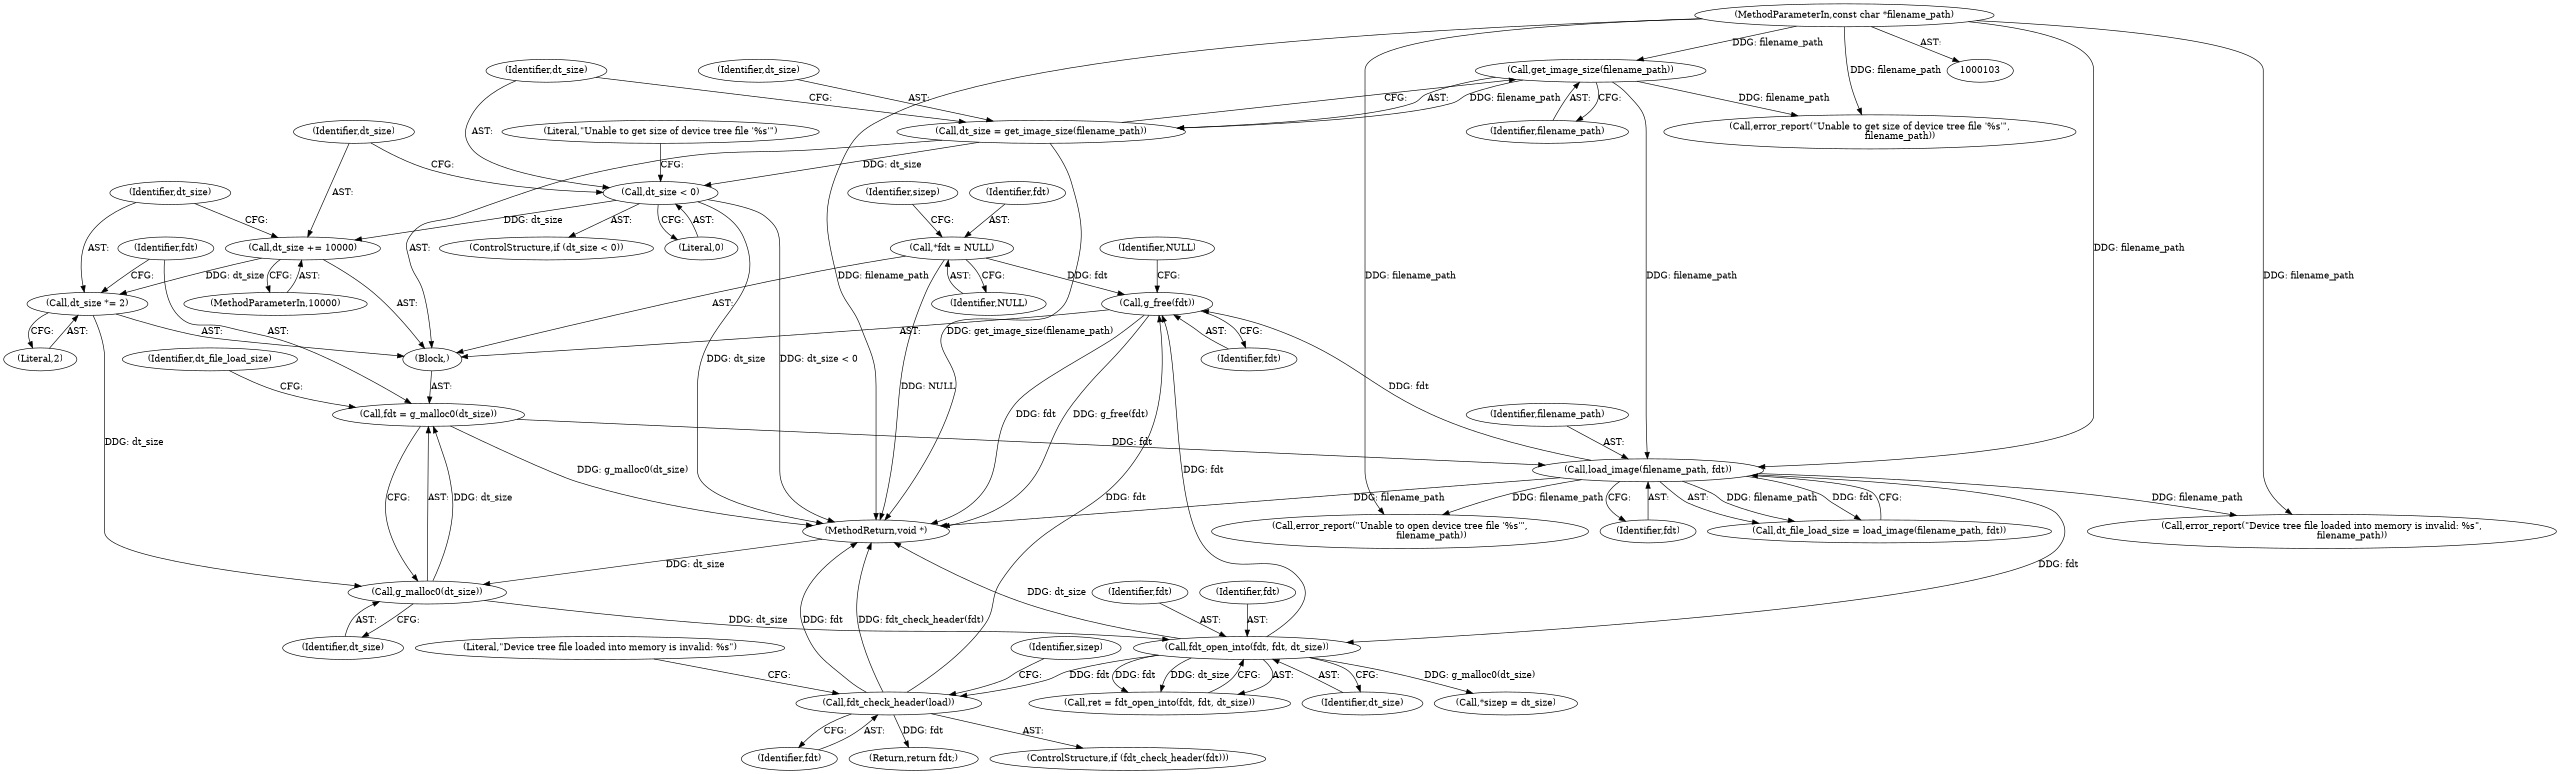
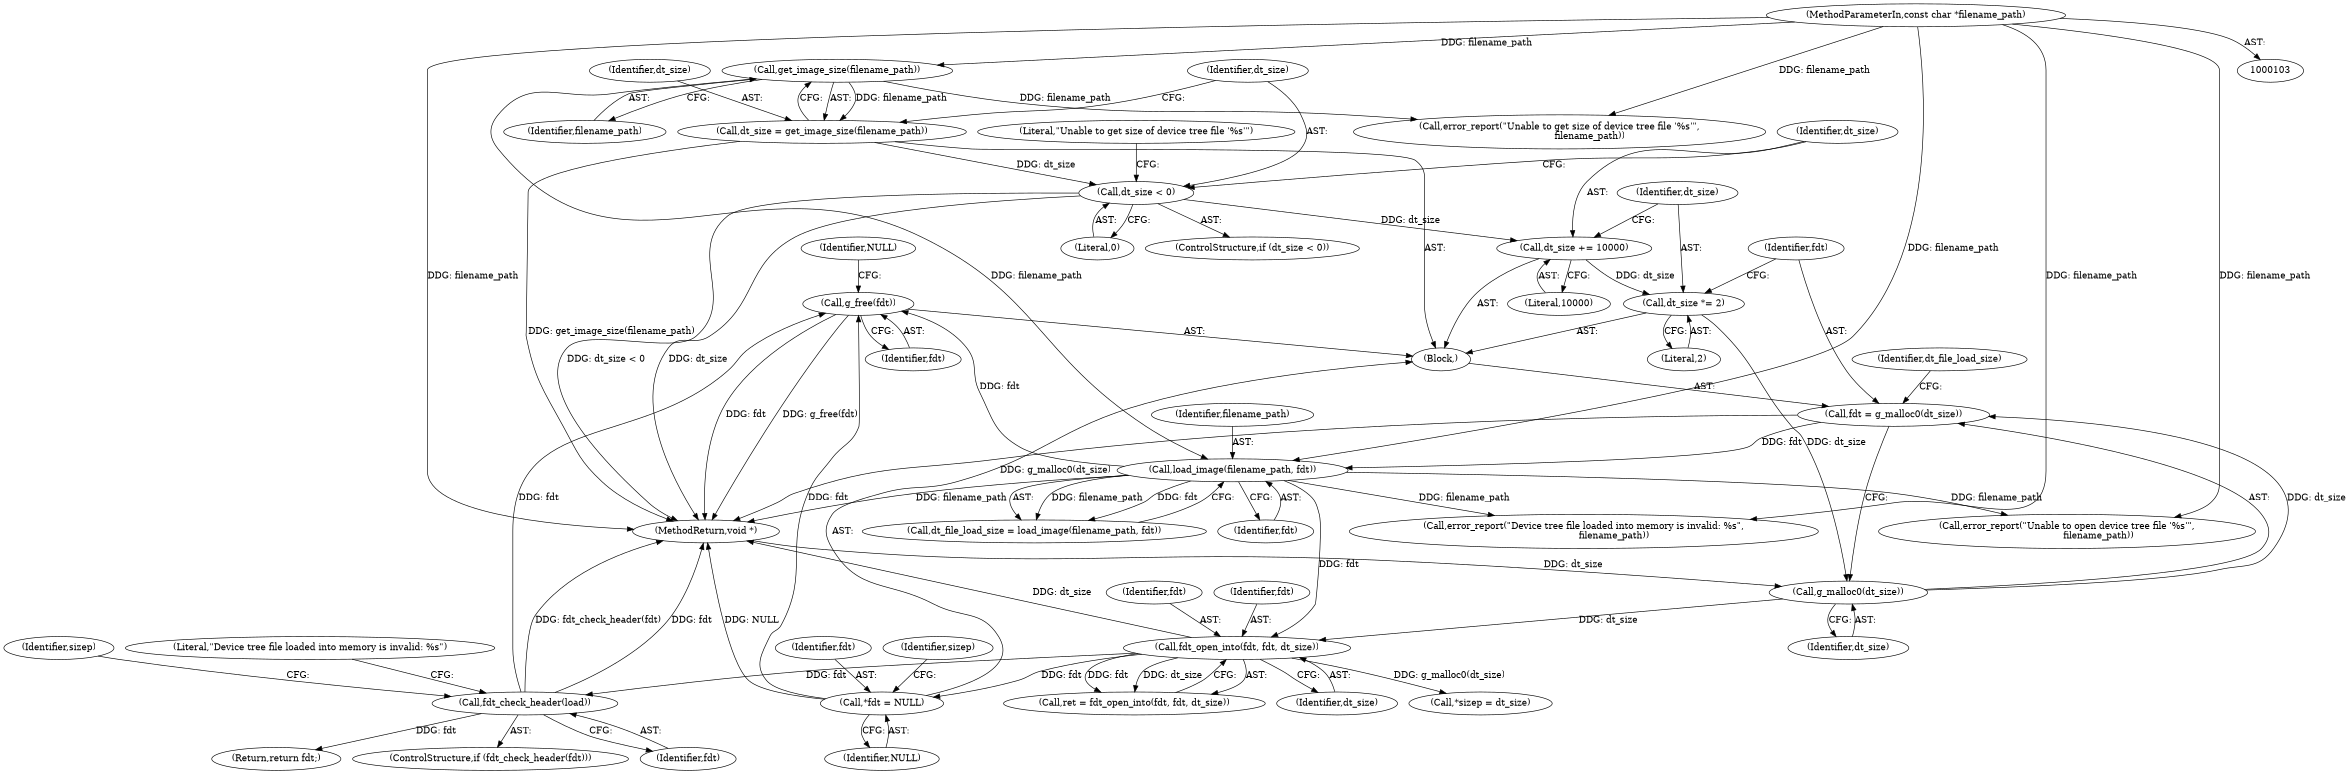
node "(MethodParameterIn,10000)": label "(MethodParameterIn,10000)" -> "(Literal,10000)"
edge "(Call,fdt_open_into(fdt, fdt, dt_size))" -> "(Call,g_free(fdt))": now "(Call,fdt_open_into(fdt, fdt, dt_size))" -> "(Call,*fdt = NULL)"
